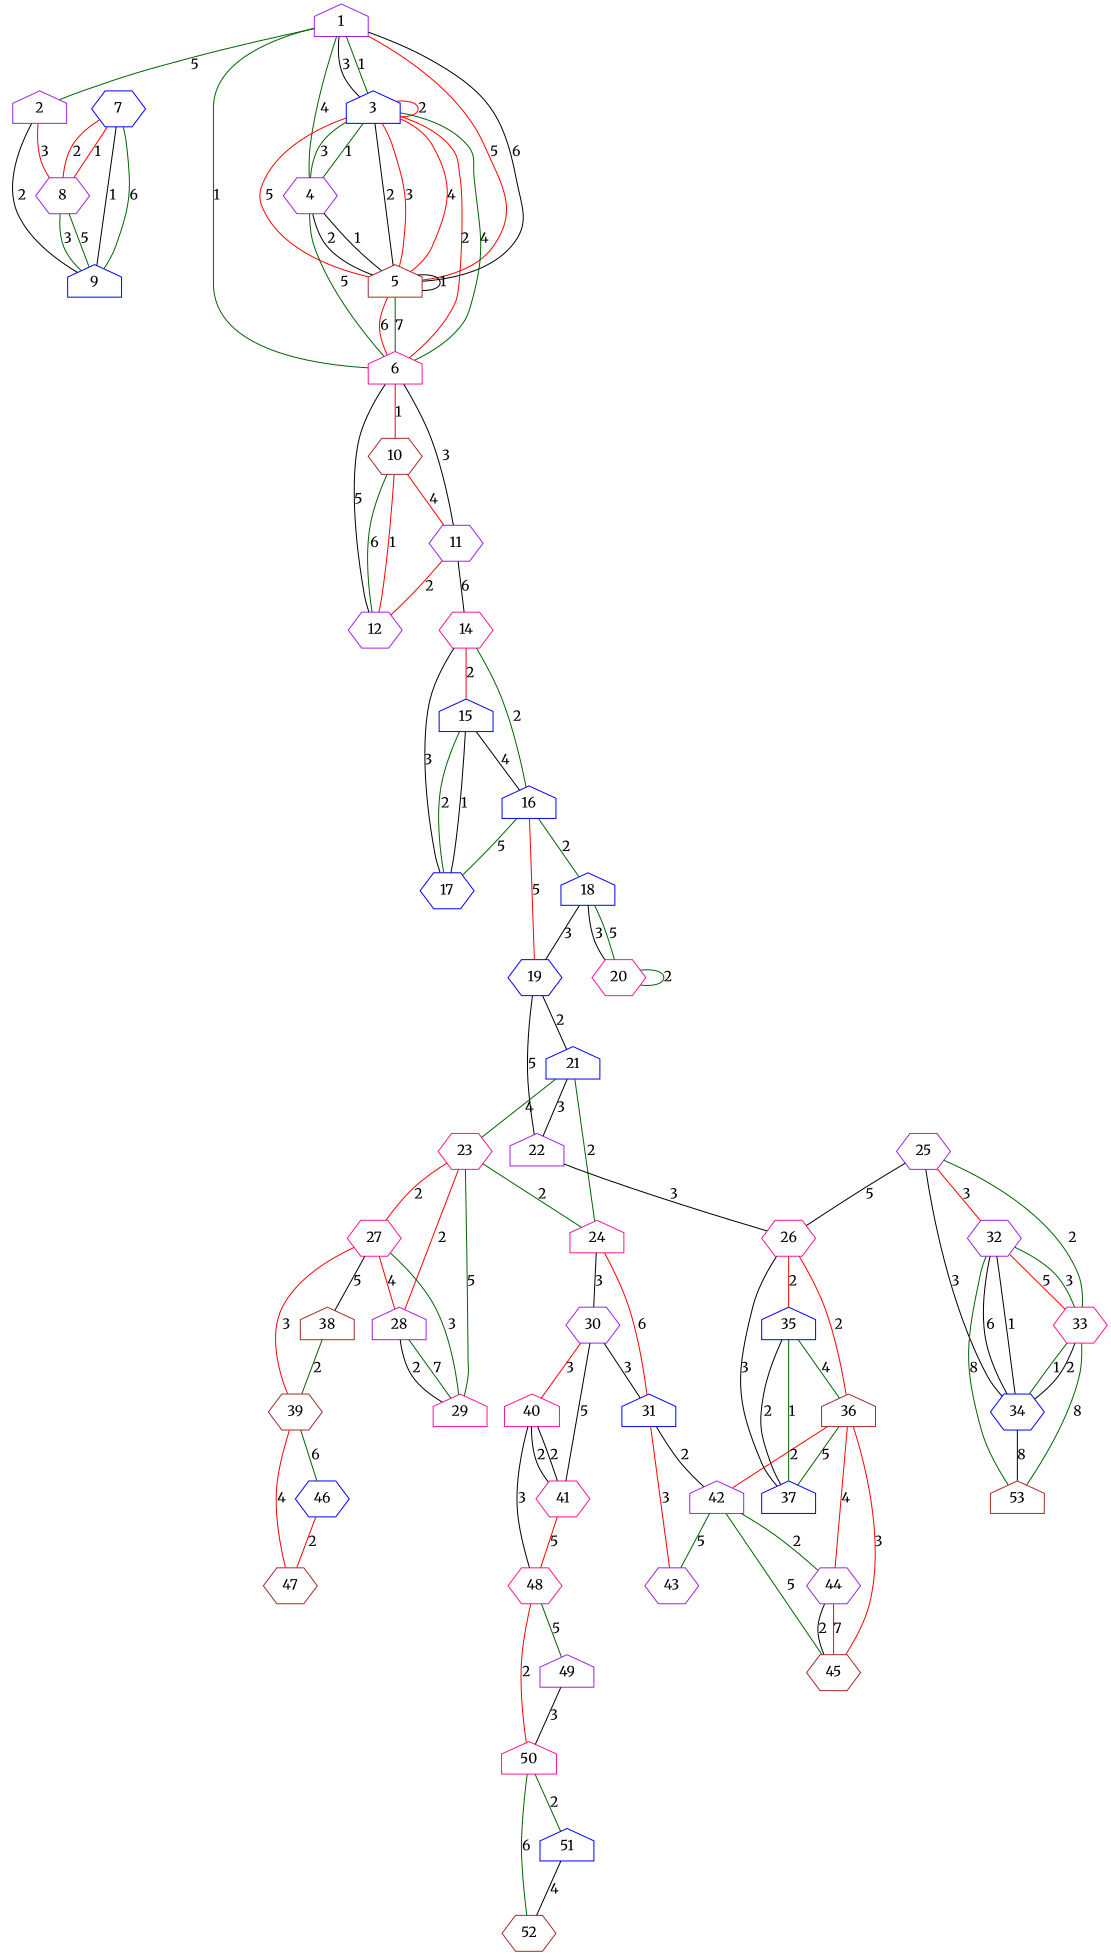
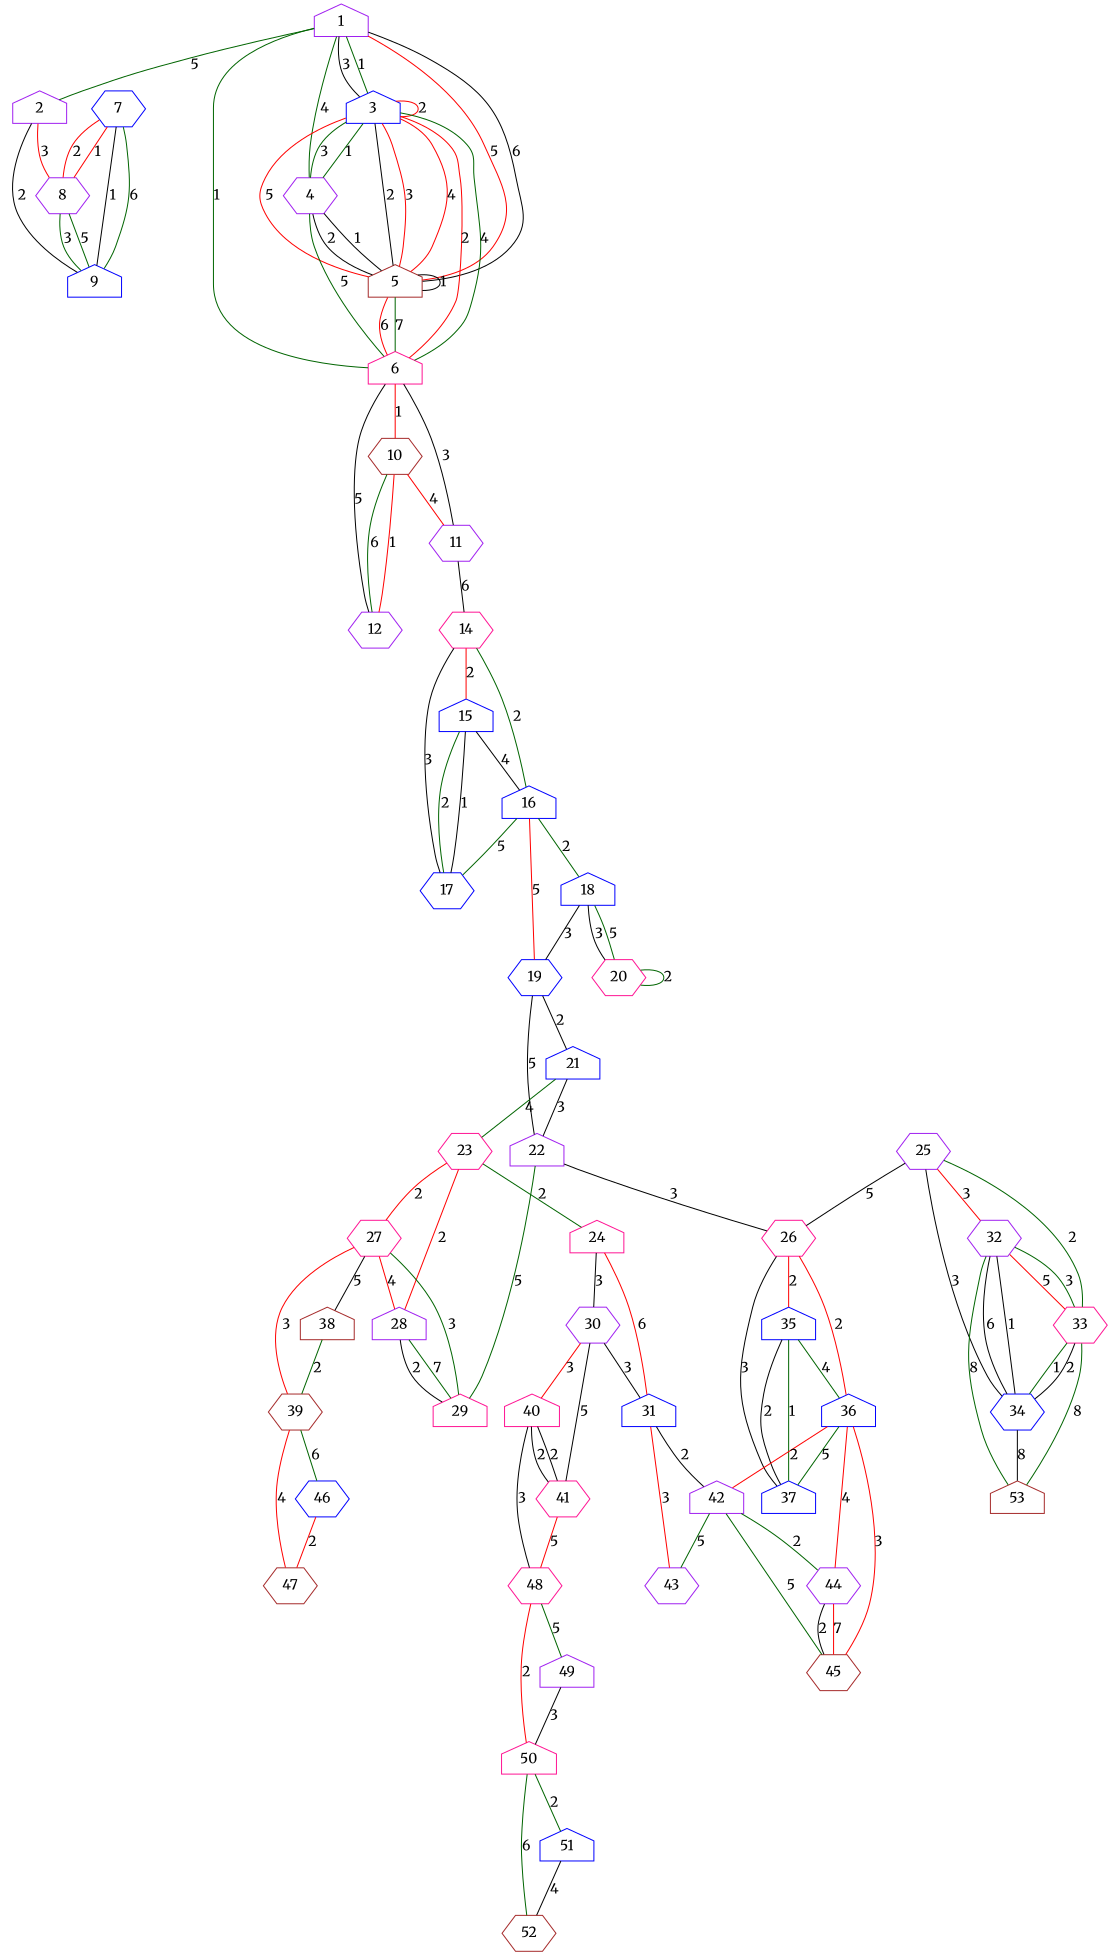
edge "11" -- "12": removed, label "2"
edge "21" -- "24": removed, label "2"
edge "23" -- "29": now "22" -- "29"
node "36": color brown -> blue
